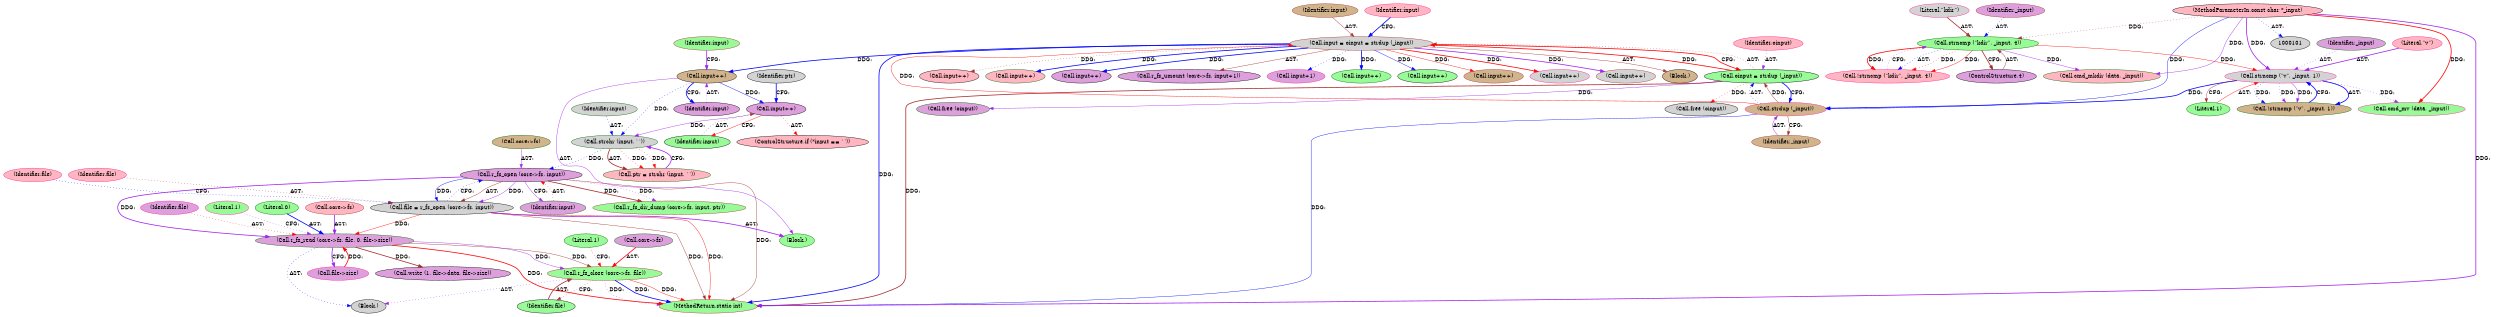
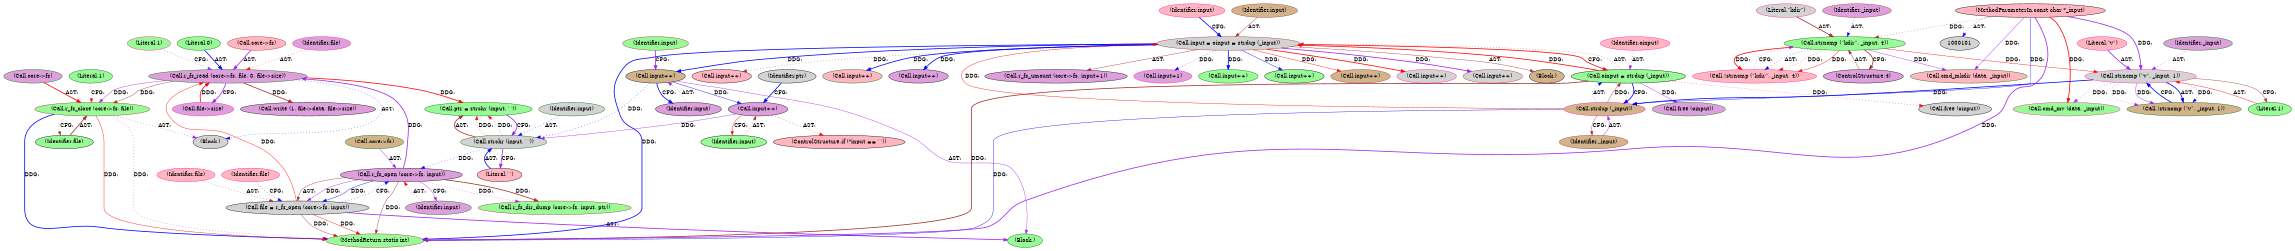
node "(Literal,' ')": added
node "(Call,ptr = strchr (input, ' '))": fillcolor lightpink -> palegreen
edge "(Call,r_fs_read (core->fs, file, 0, file->size))" -> "(MethodReturn,static int)": now "(Call,r_fs_read (core->fs, file, 0, file->size))" -> "(Call,ptr = strchr (input, ' '))"
